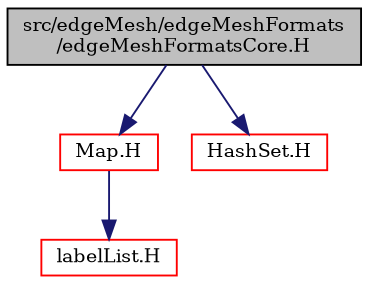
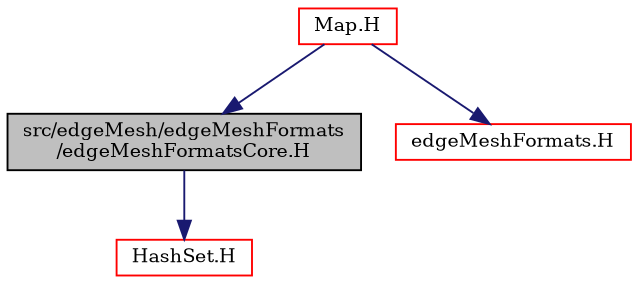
edge "src/edgeMesh/edgeMeshFormats /edgeMeshFormatsCore.H" -> "Map.H": reversed
node "labelList.H": label "labelList.H" -> "edgeMeshFormats.H"
